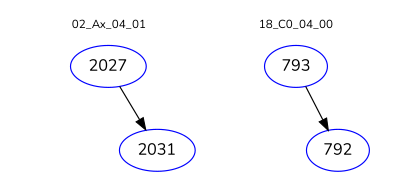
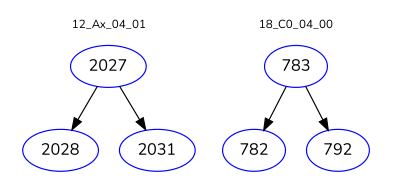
cluster "02_Ax_04_01": label "02_Ax_04_01" -> "12_Ax_04_01"
node "793": label "793" -> "783"
node "2028": added
node "782": added
